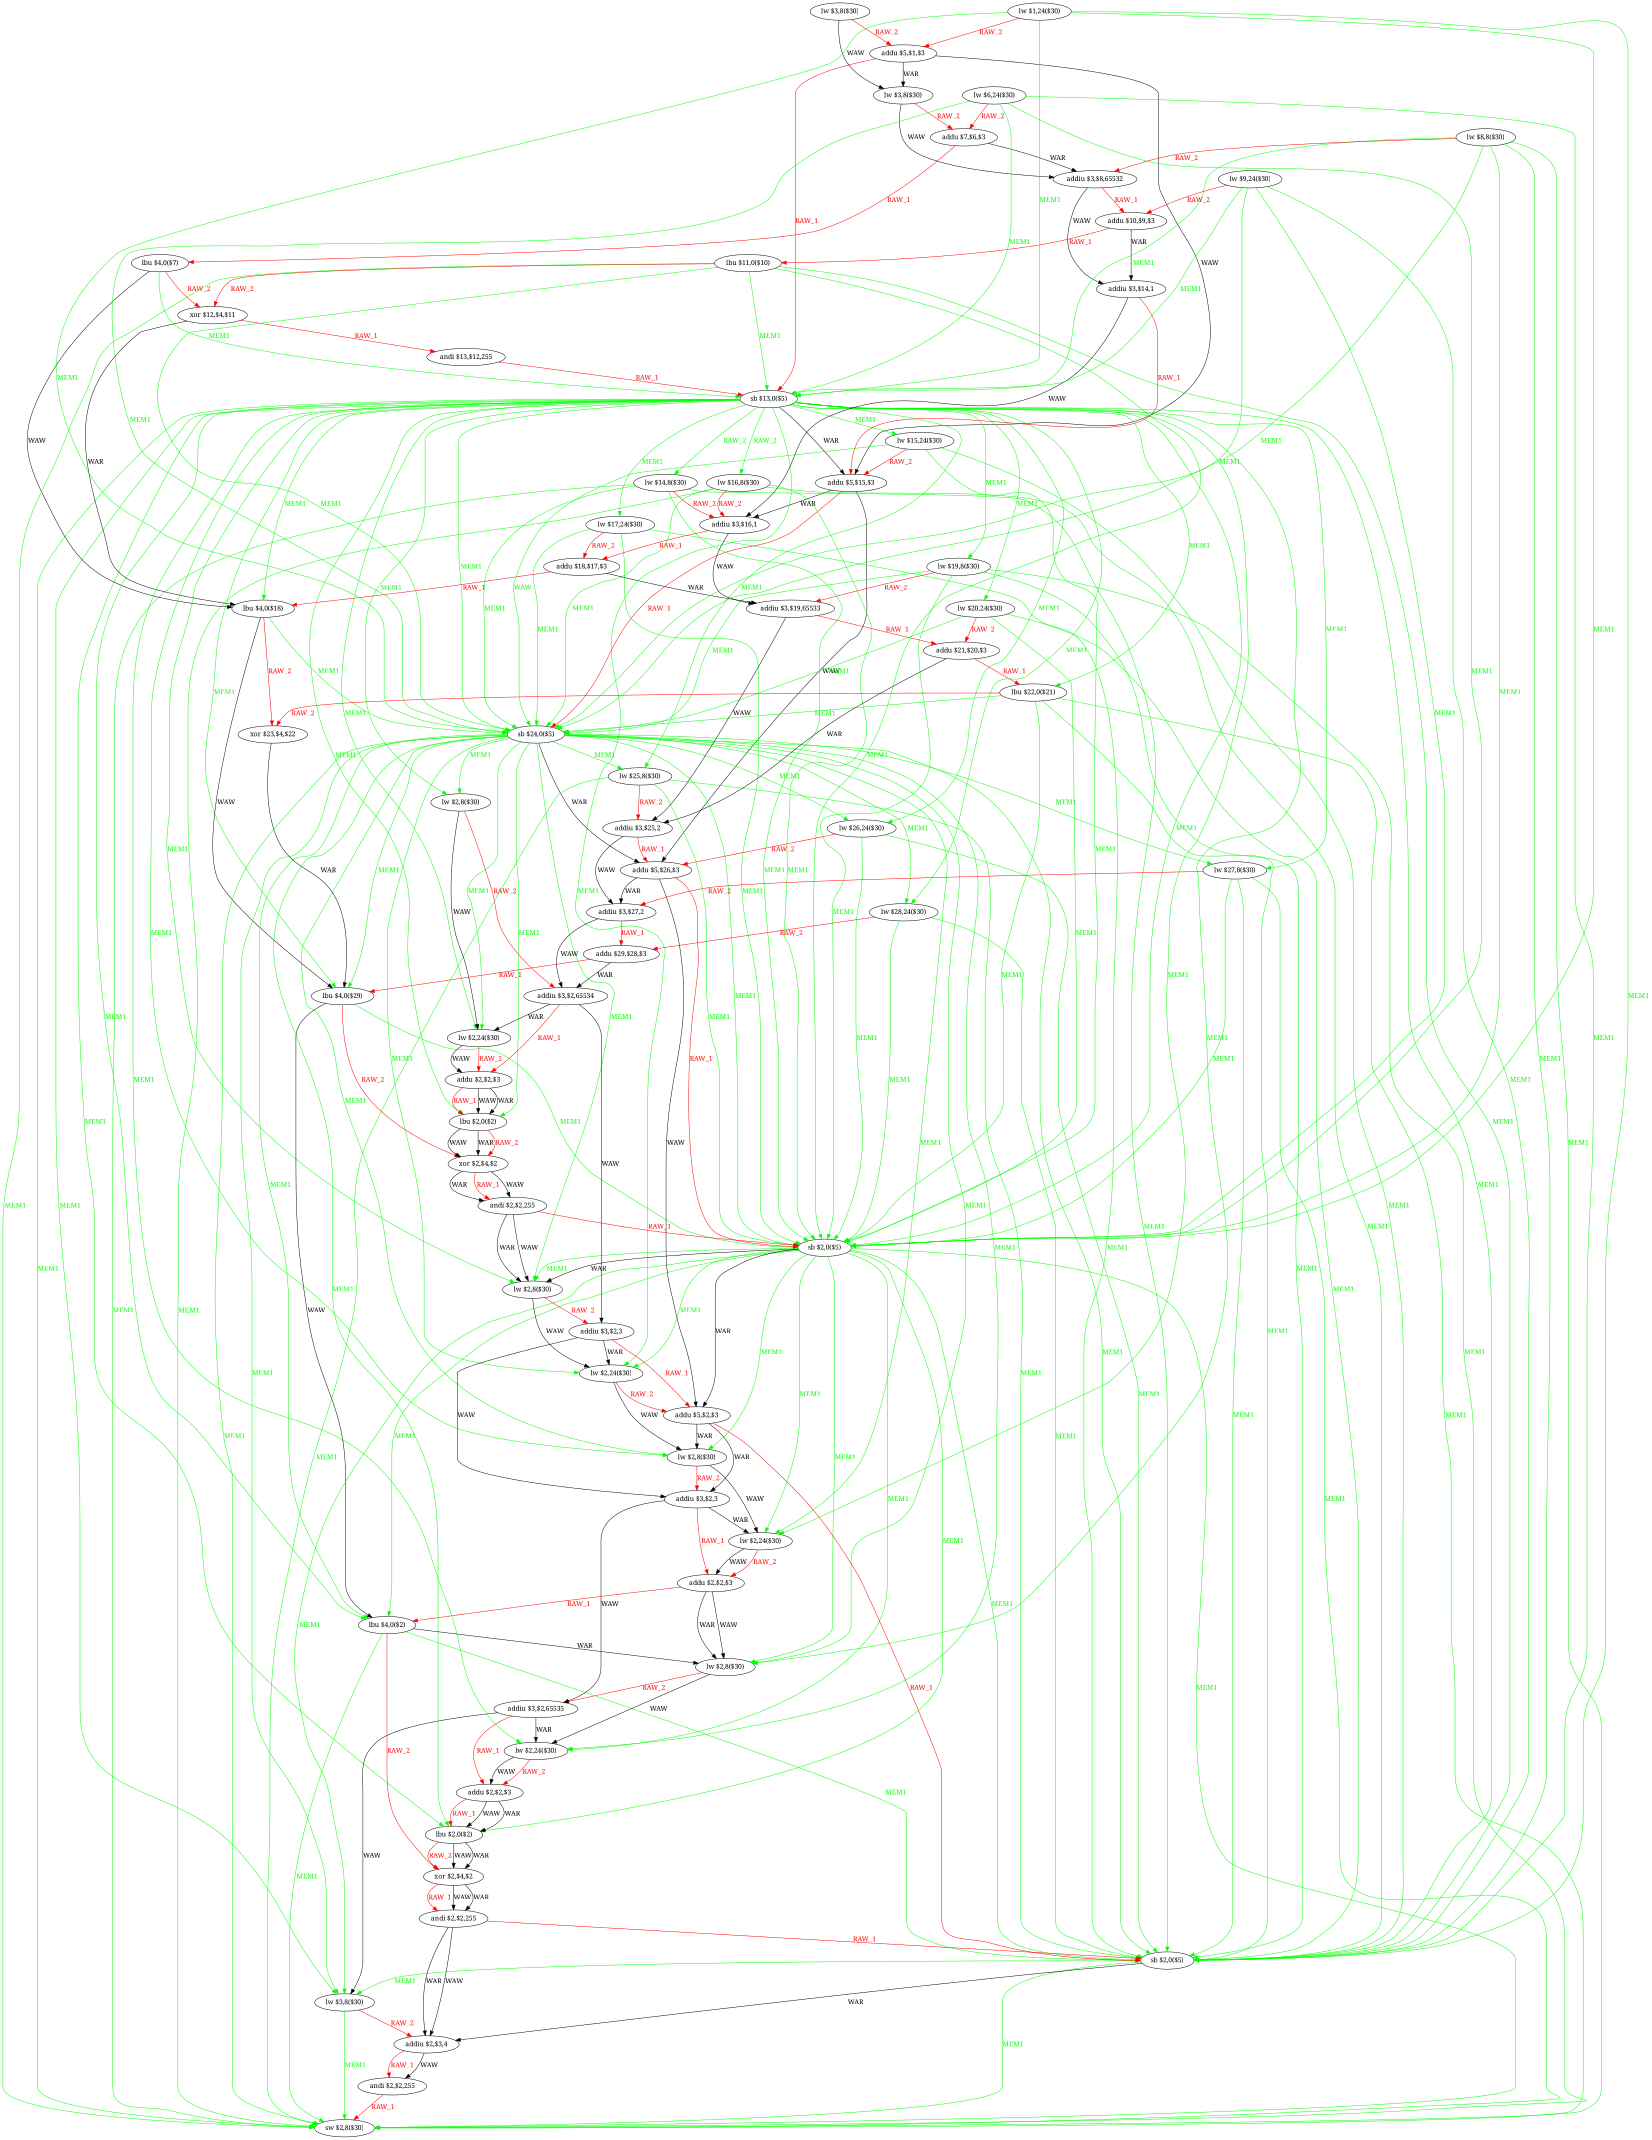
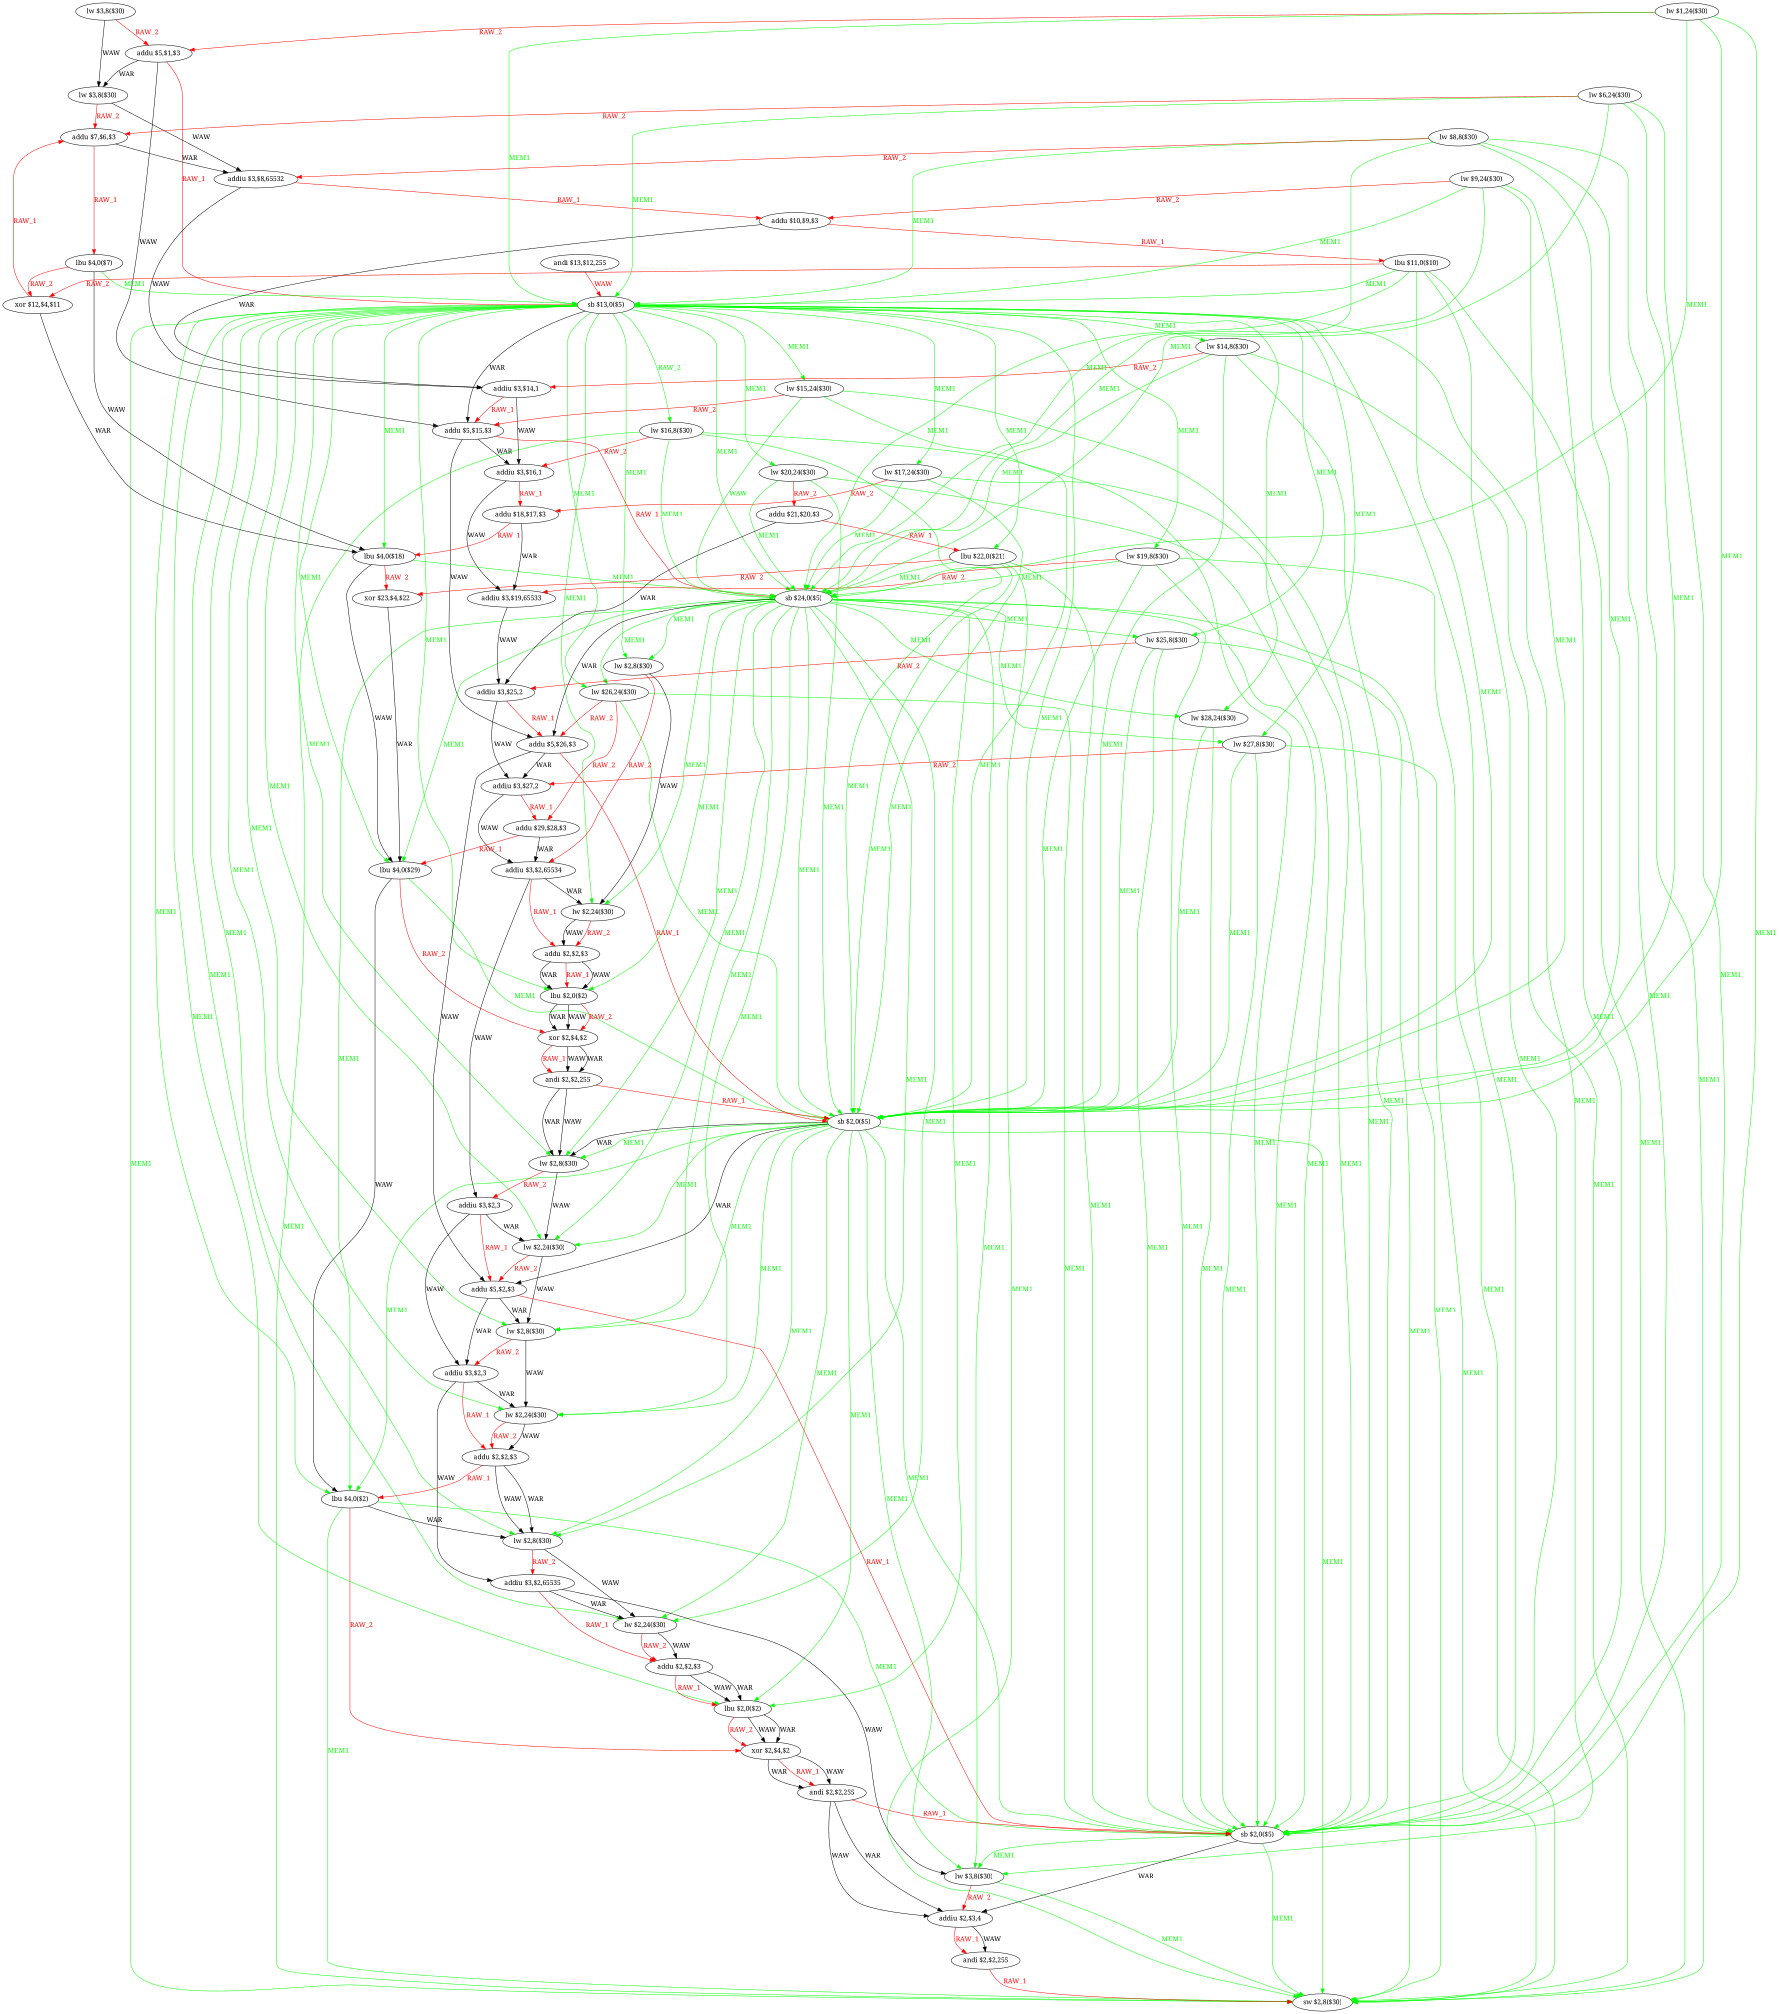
edge "xor $12,$4,$11" -> "andi $13,$12,255": now "xor $12,$4,$11" -> "addu $7,$6,$3"
edge "andi $13,$12,255" -> "sb $13,0($5)": label "RAW_1" -> "WAW"
edge "sb $13,0($5)" -> "lw $14,8($30)": label "RAW_2" -> "MEM1"
edge "lw $14,8($30)" -> "addiu $3,$16,1": now "lw $14,8($30)" -> "addiu $3,$14,1"
edge "addiu $3,$19,65533" -> "addu $21,$20,$3": removed, label "RAW_1"
edge "lw $28,24($30)" -> "addu $29,$28,$3": now "lw $26,24($30)" -> "addu $29,$28,$3"
